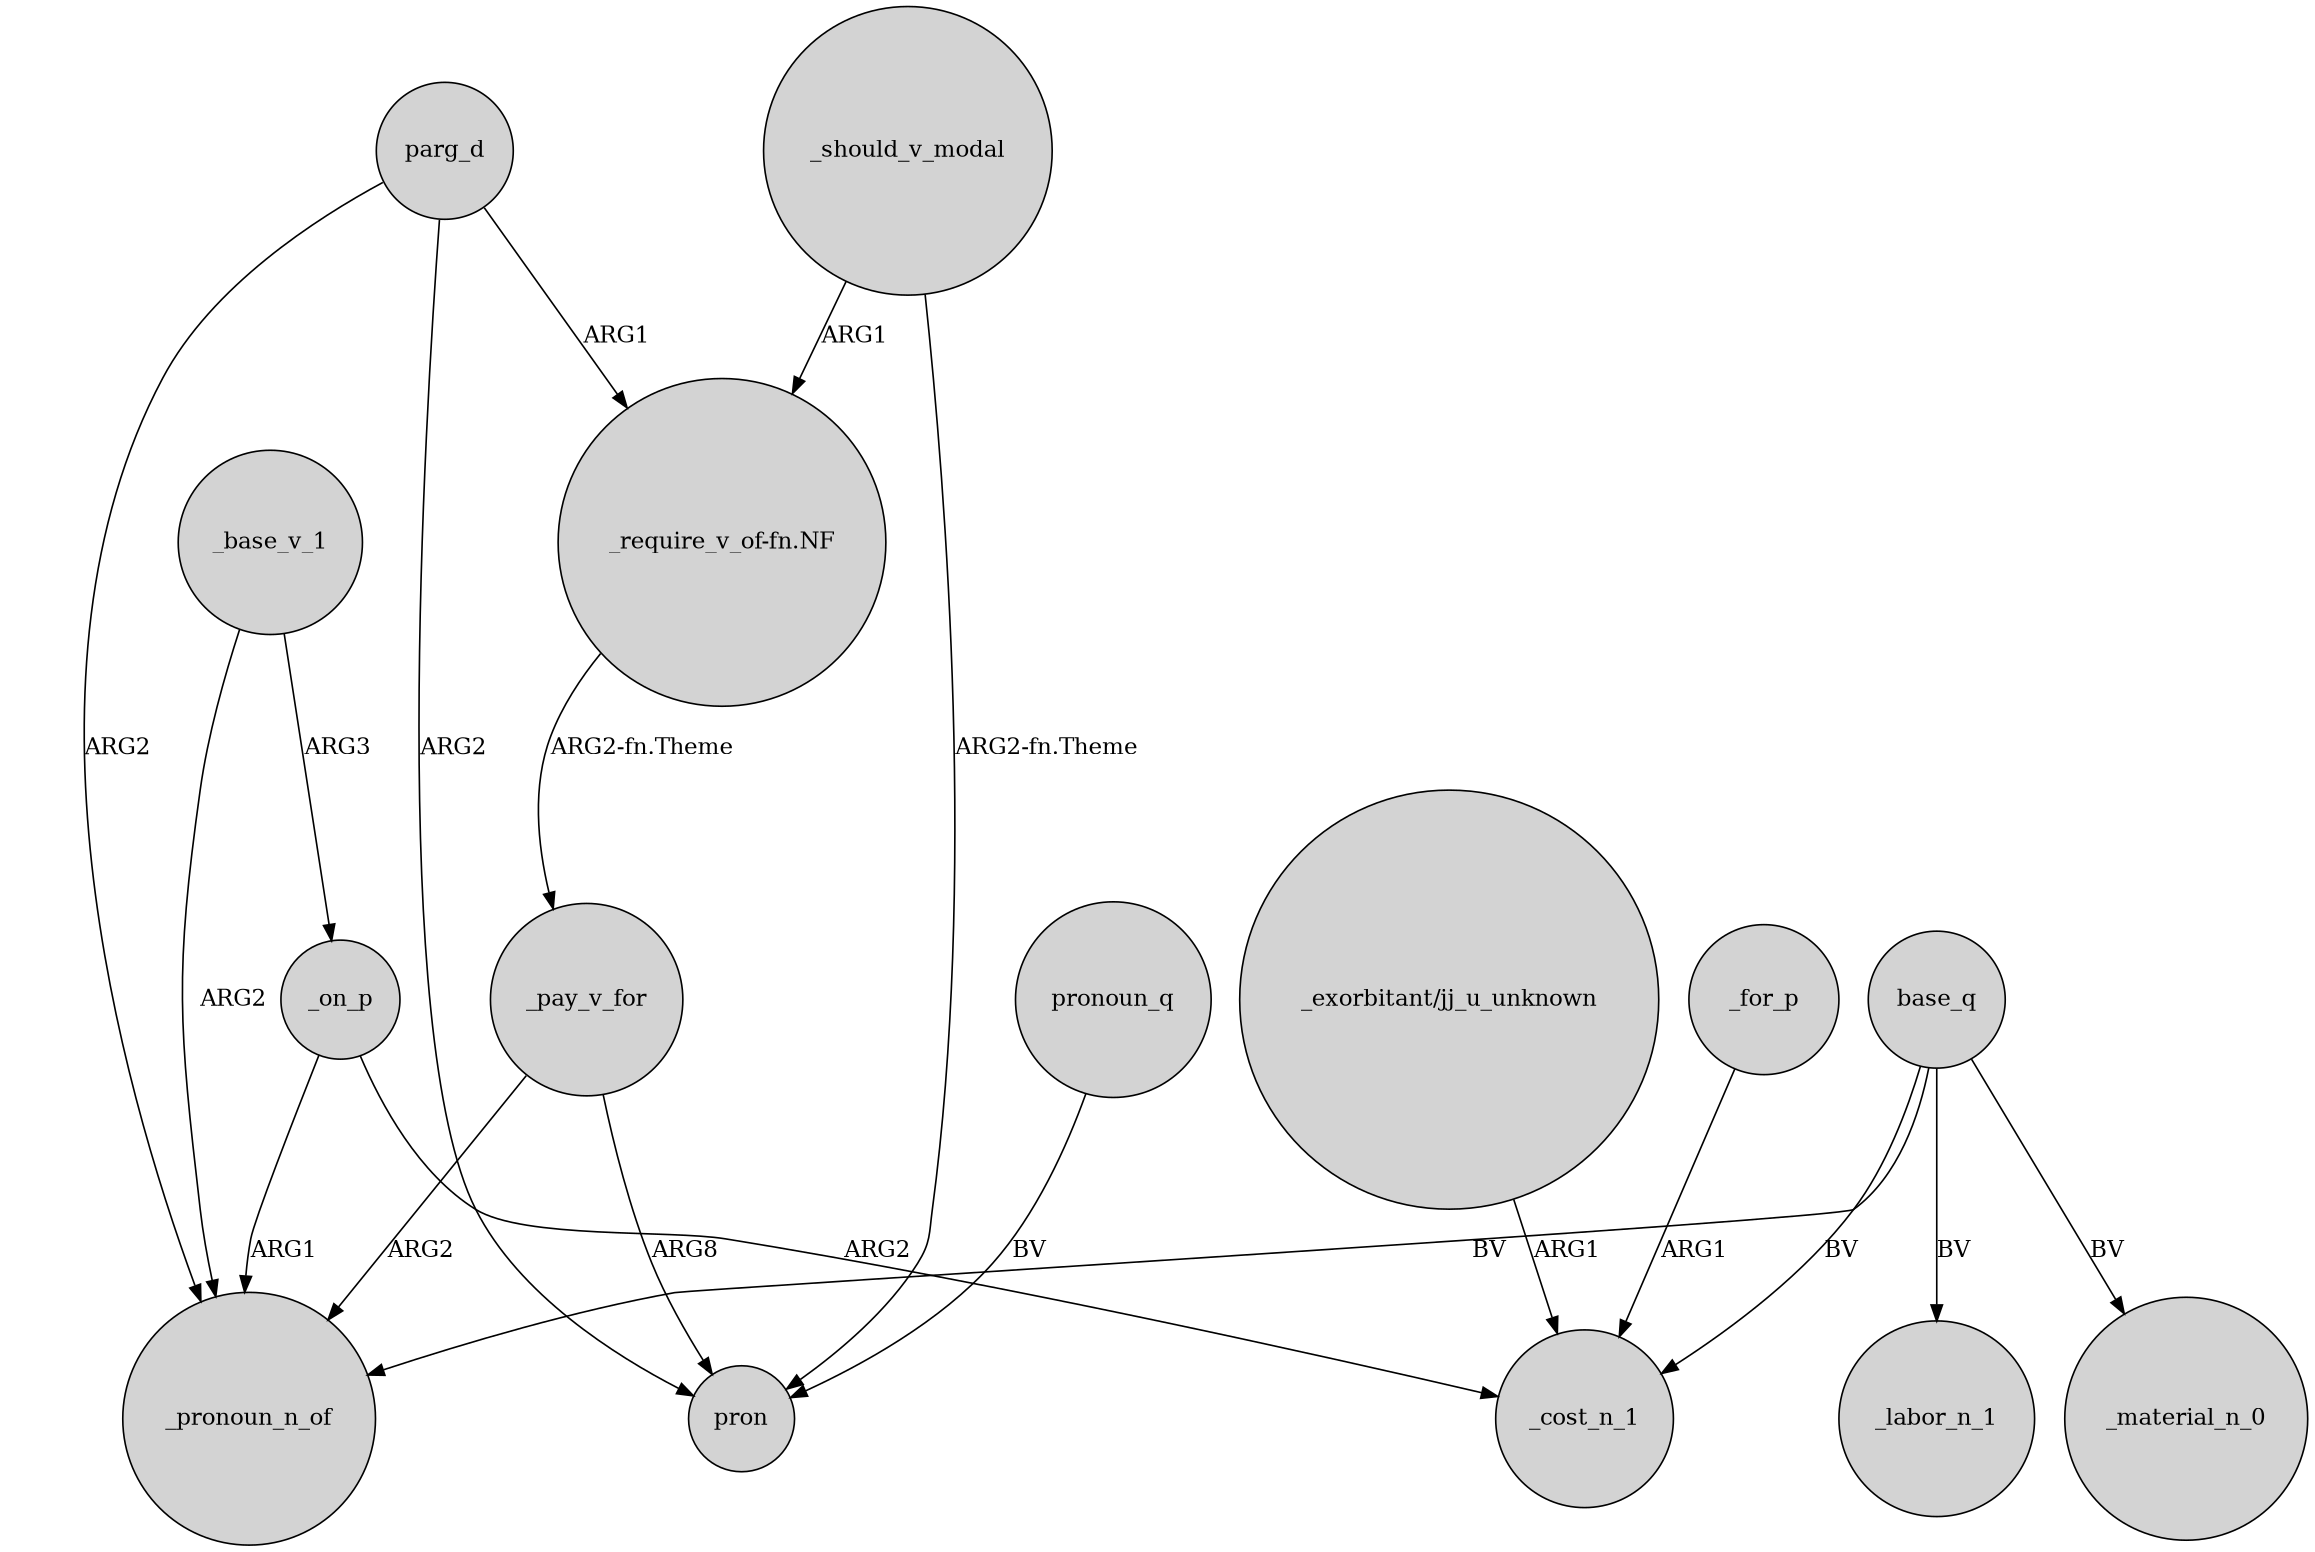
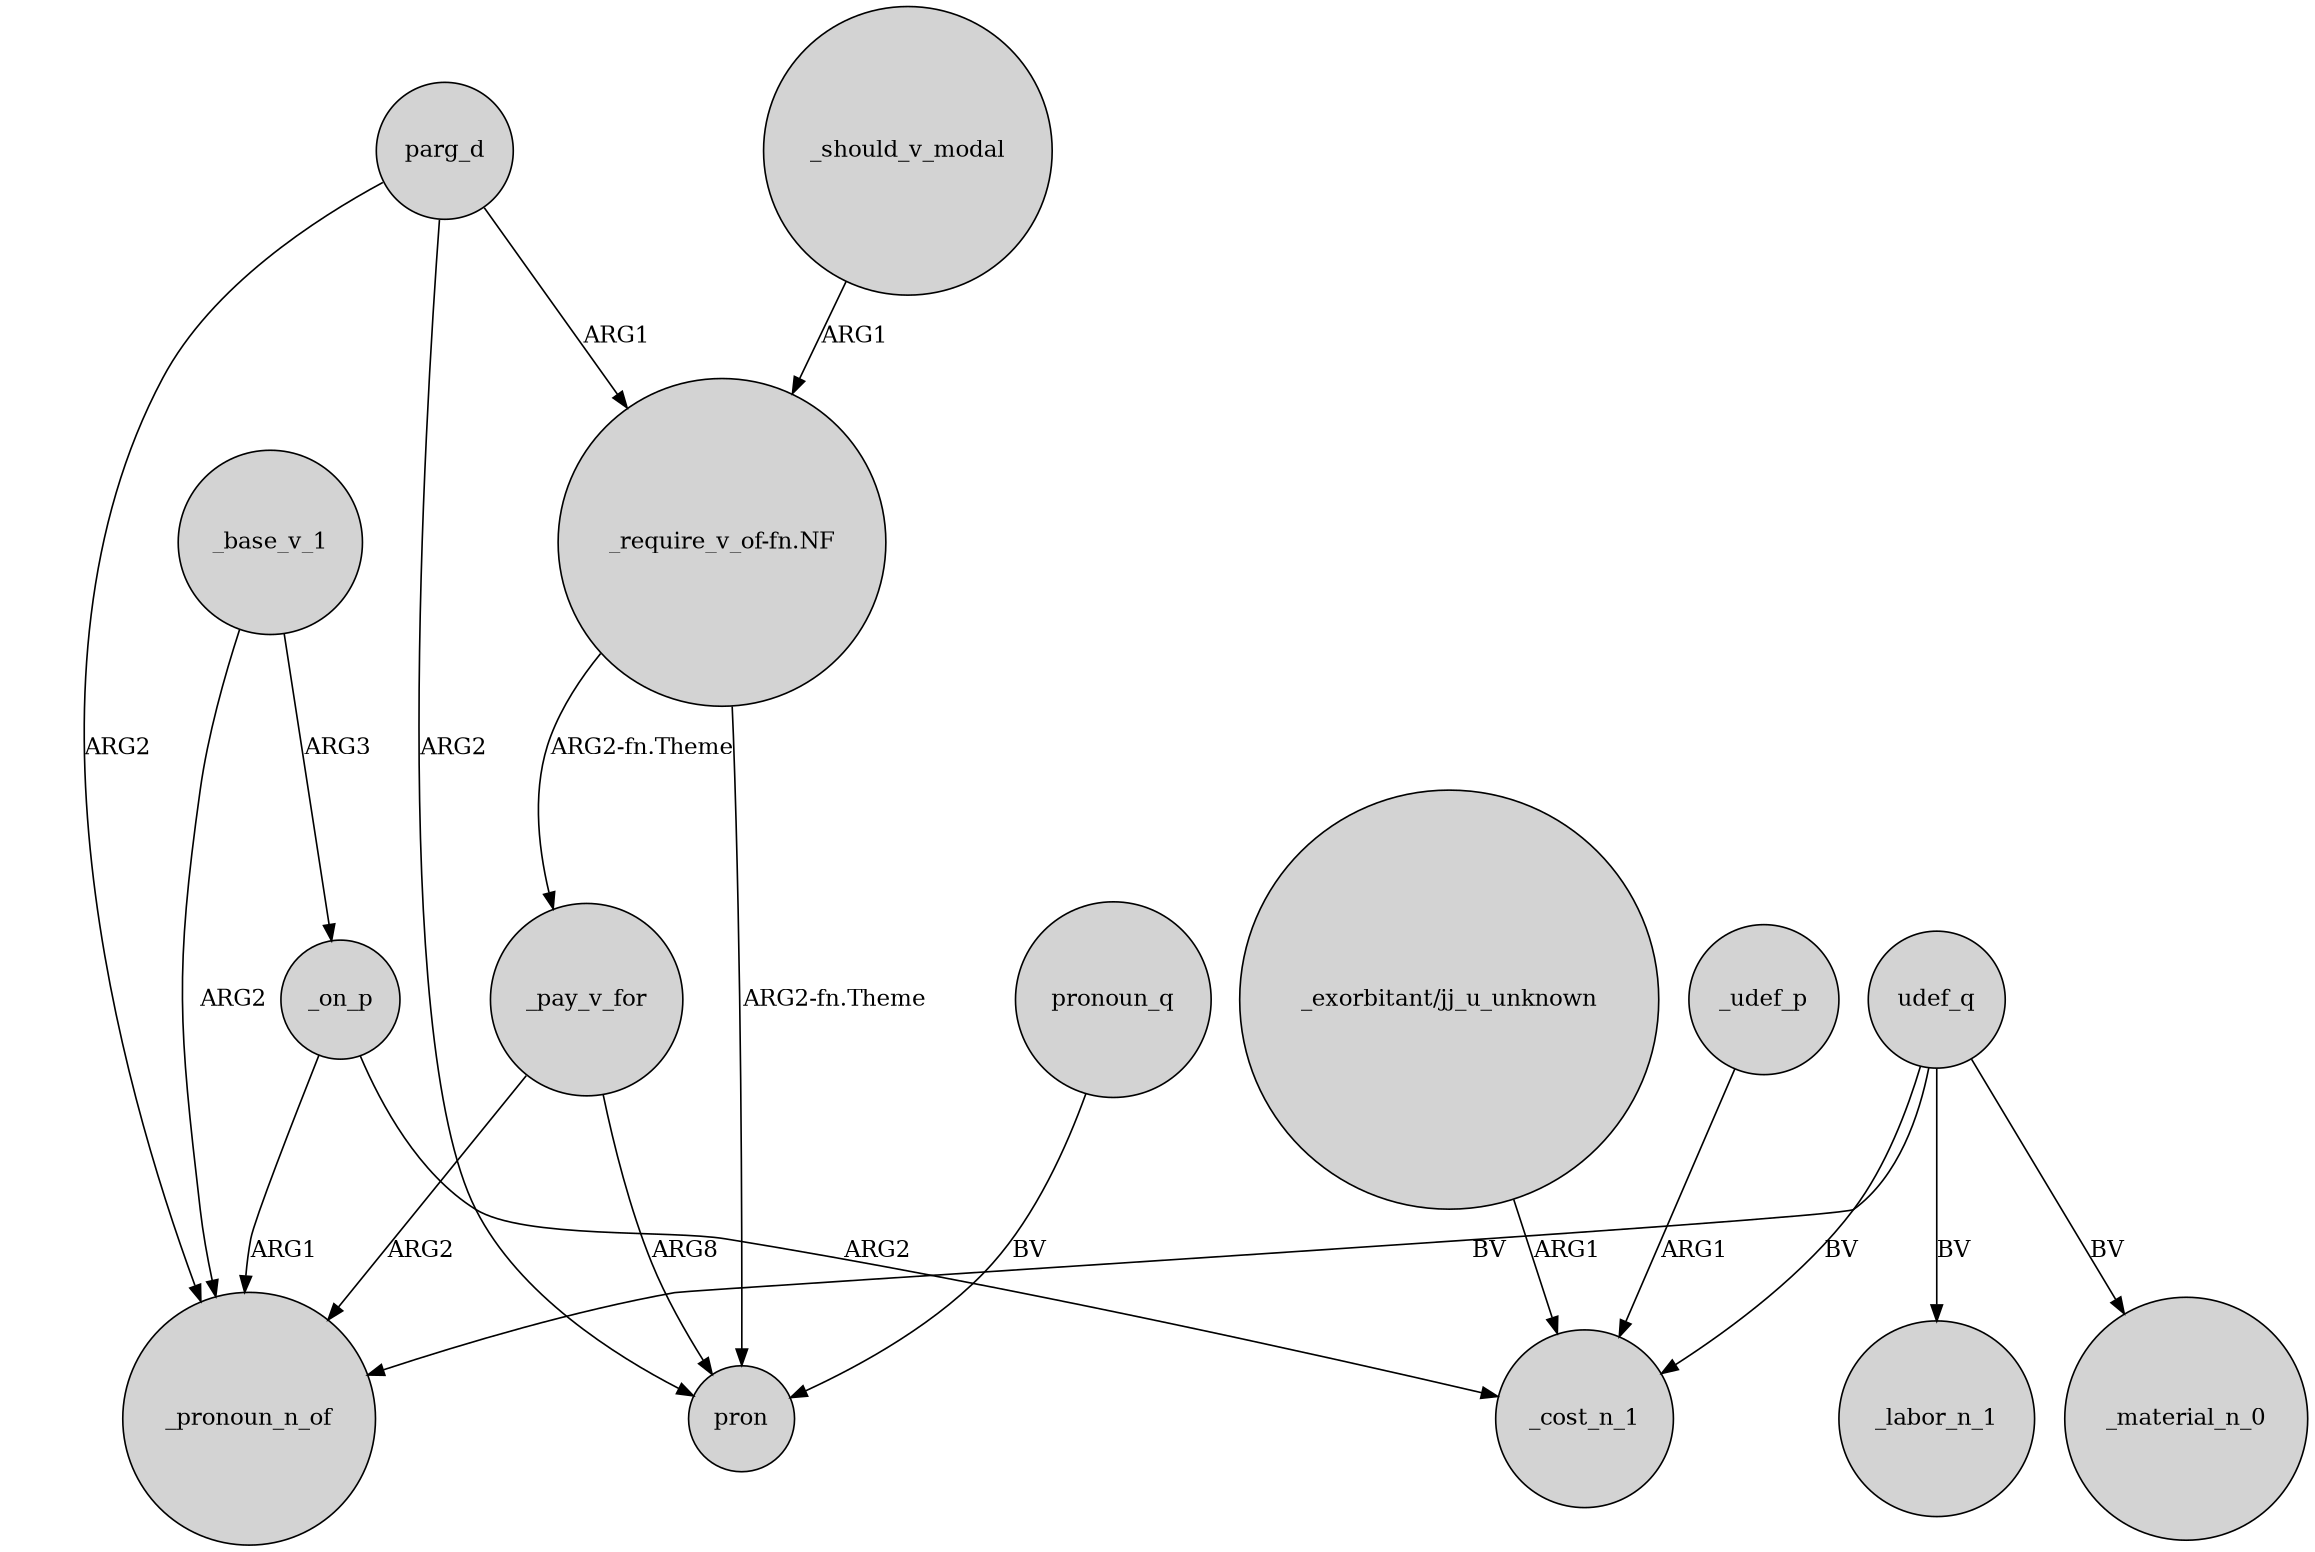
edge "_should_v_modal" -> "pron": now "_require_v_of-fn.NF" -> "pron"
node "_for_p": label "_for_p" -> "_udef_p"
node "base_q": label "base_q" -> "udef_q"
